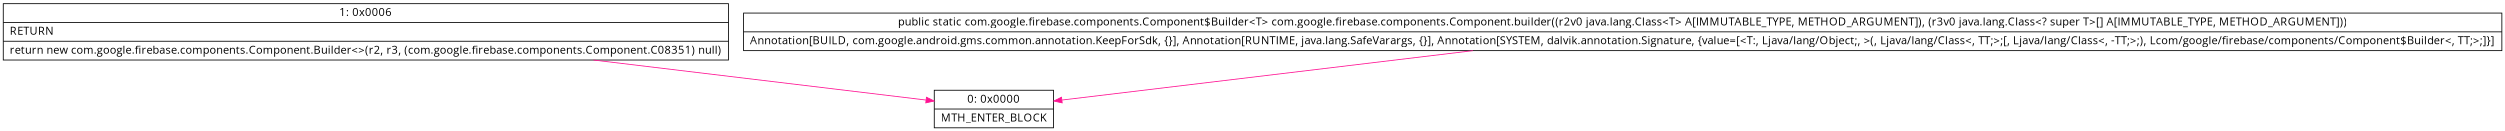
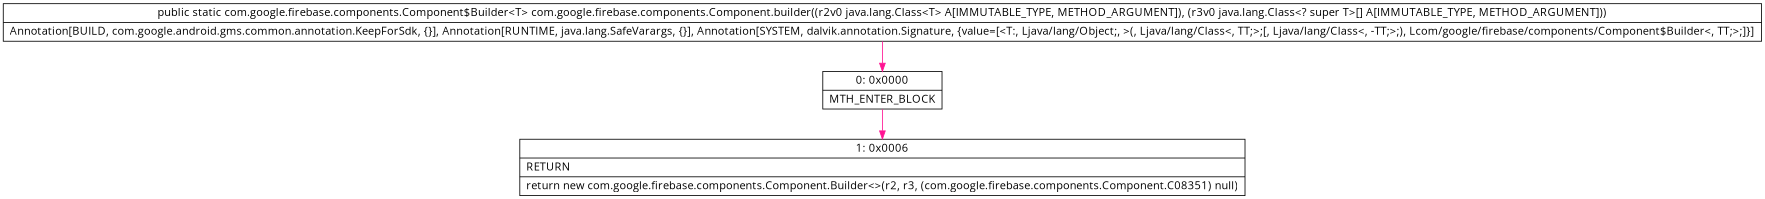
edge "1: 0x0006" -> "0: 0x0000": reversed
